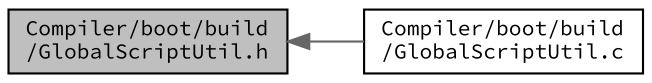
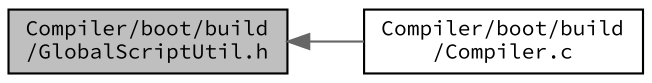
node "Compiler/boot/build /GlobalScriptUtil.c": label "Compiler/boot/build /GlobalScriptUtil.c" -> "Compiler/boot/build /Compiler.c"
